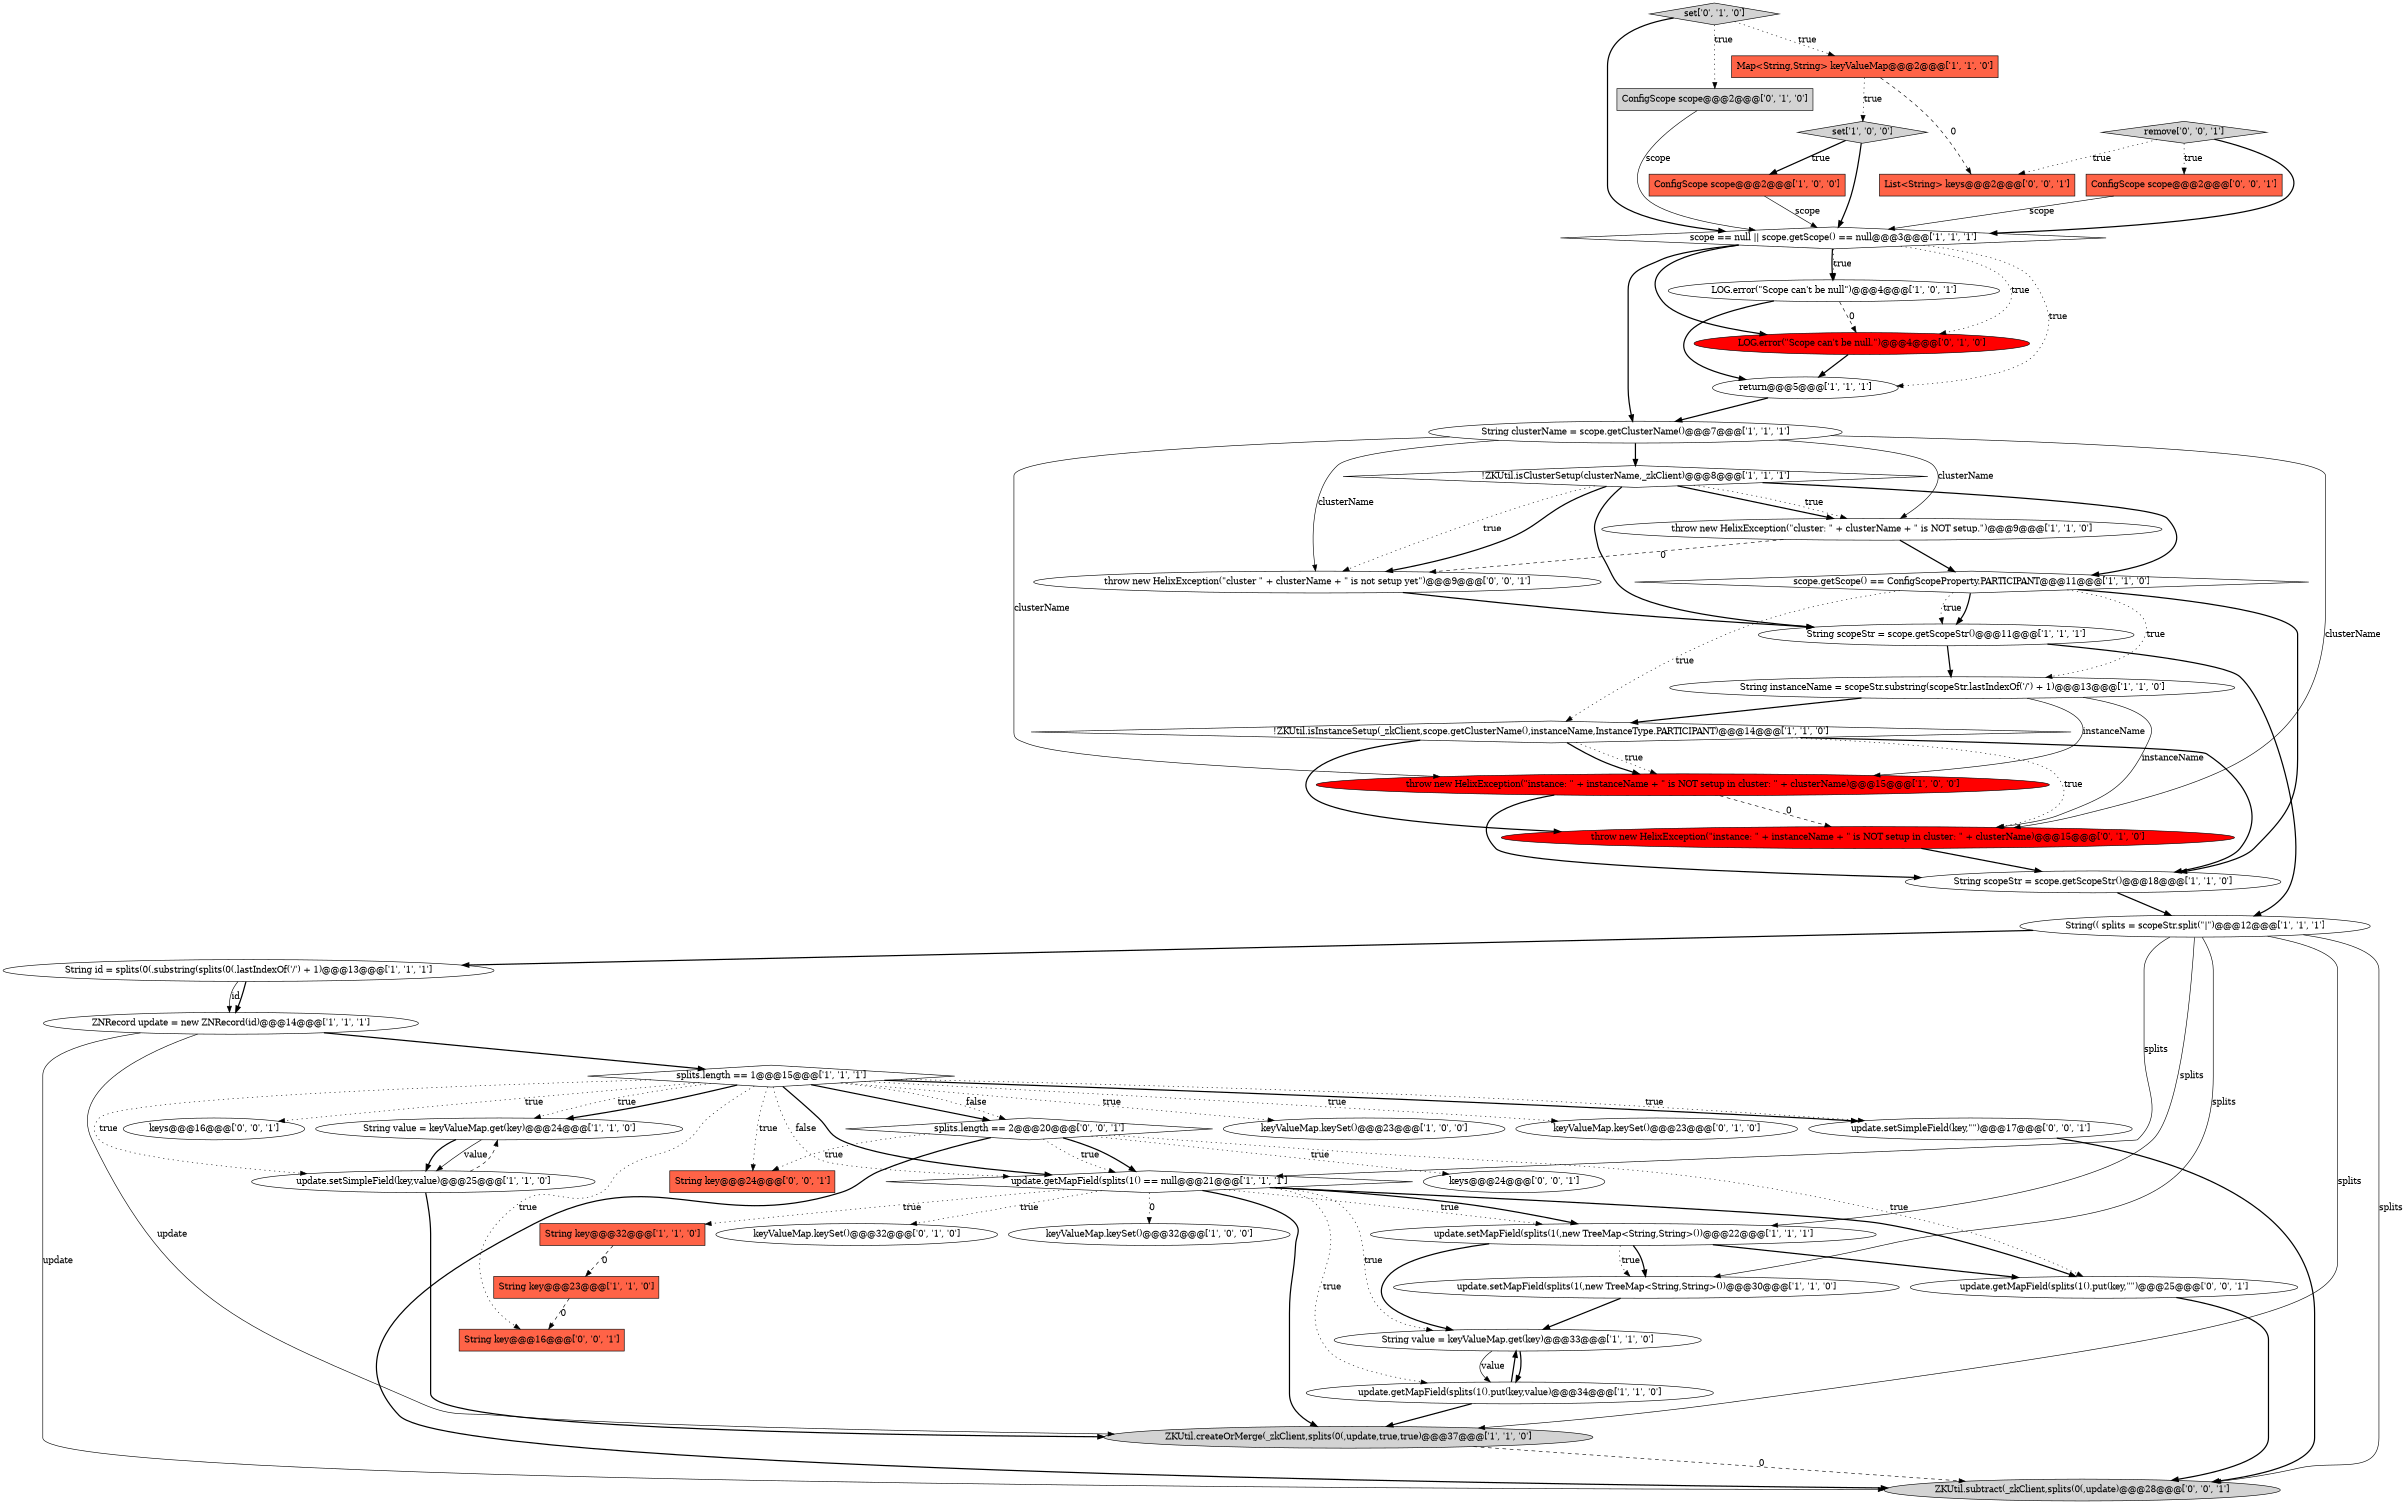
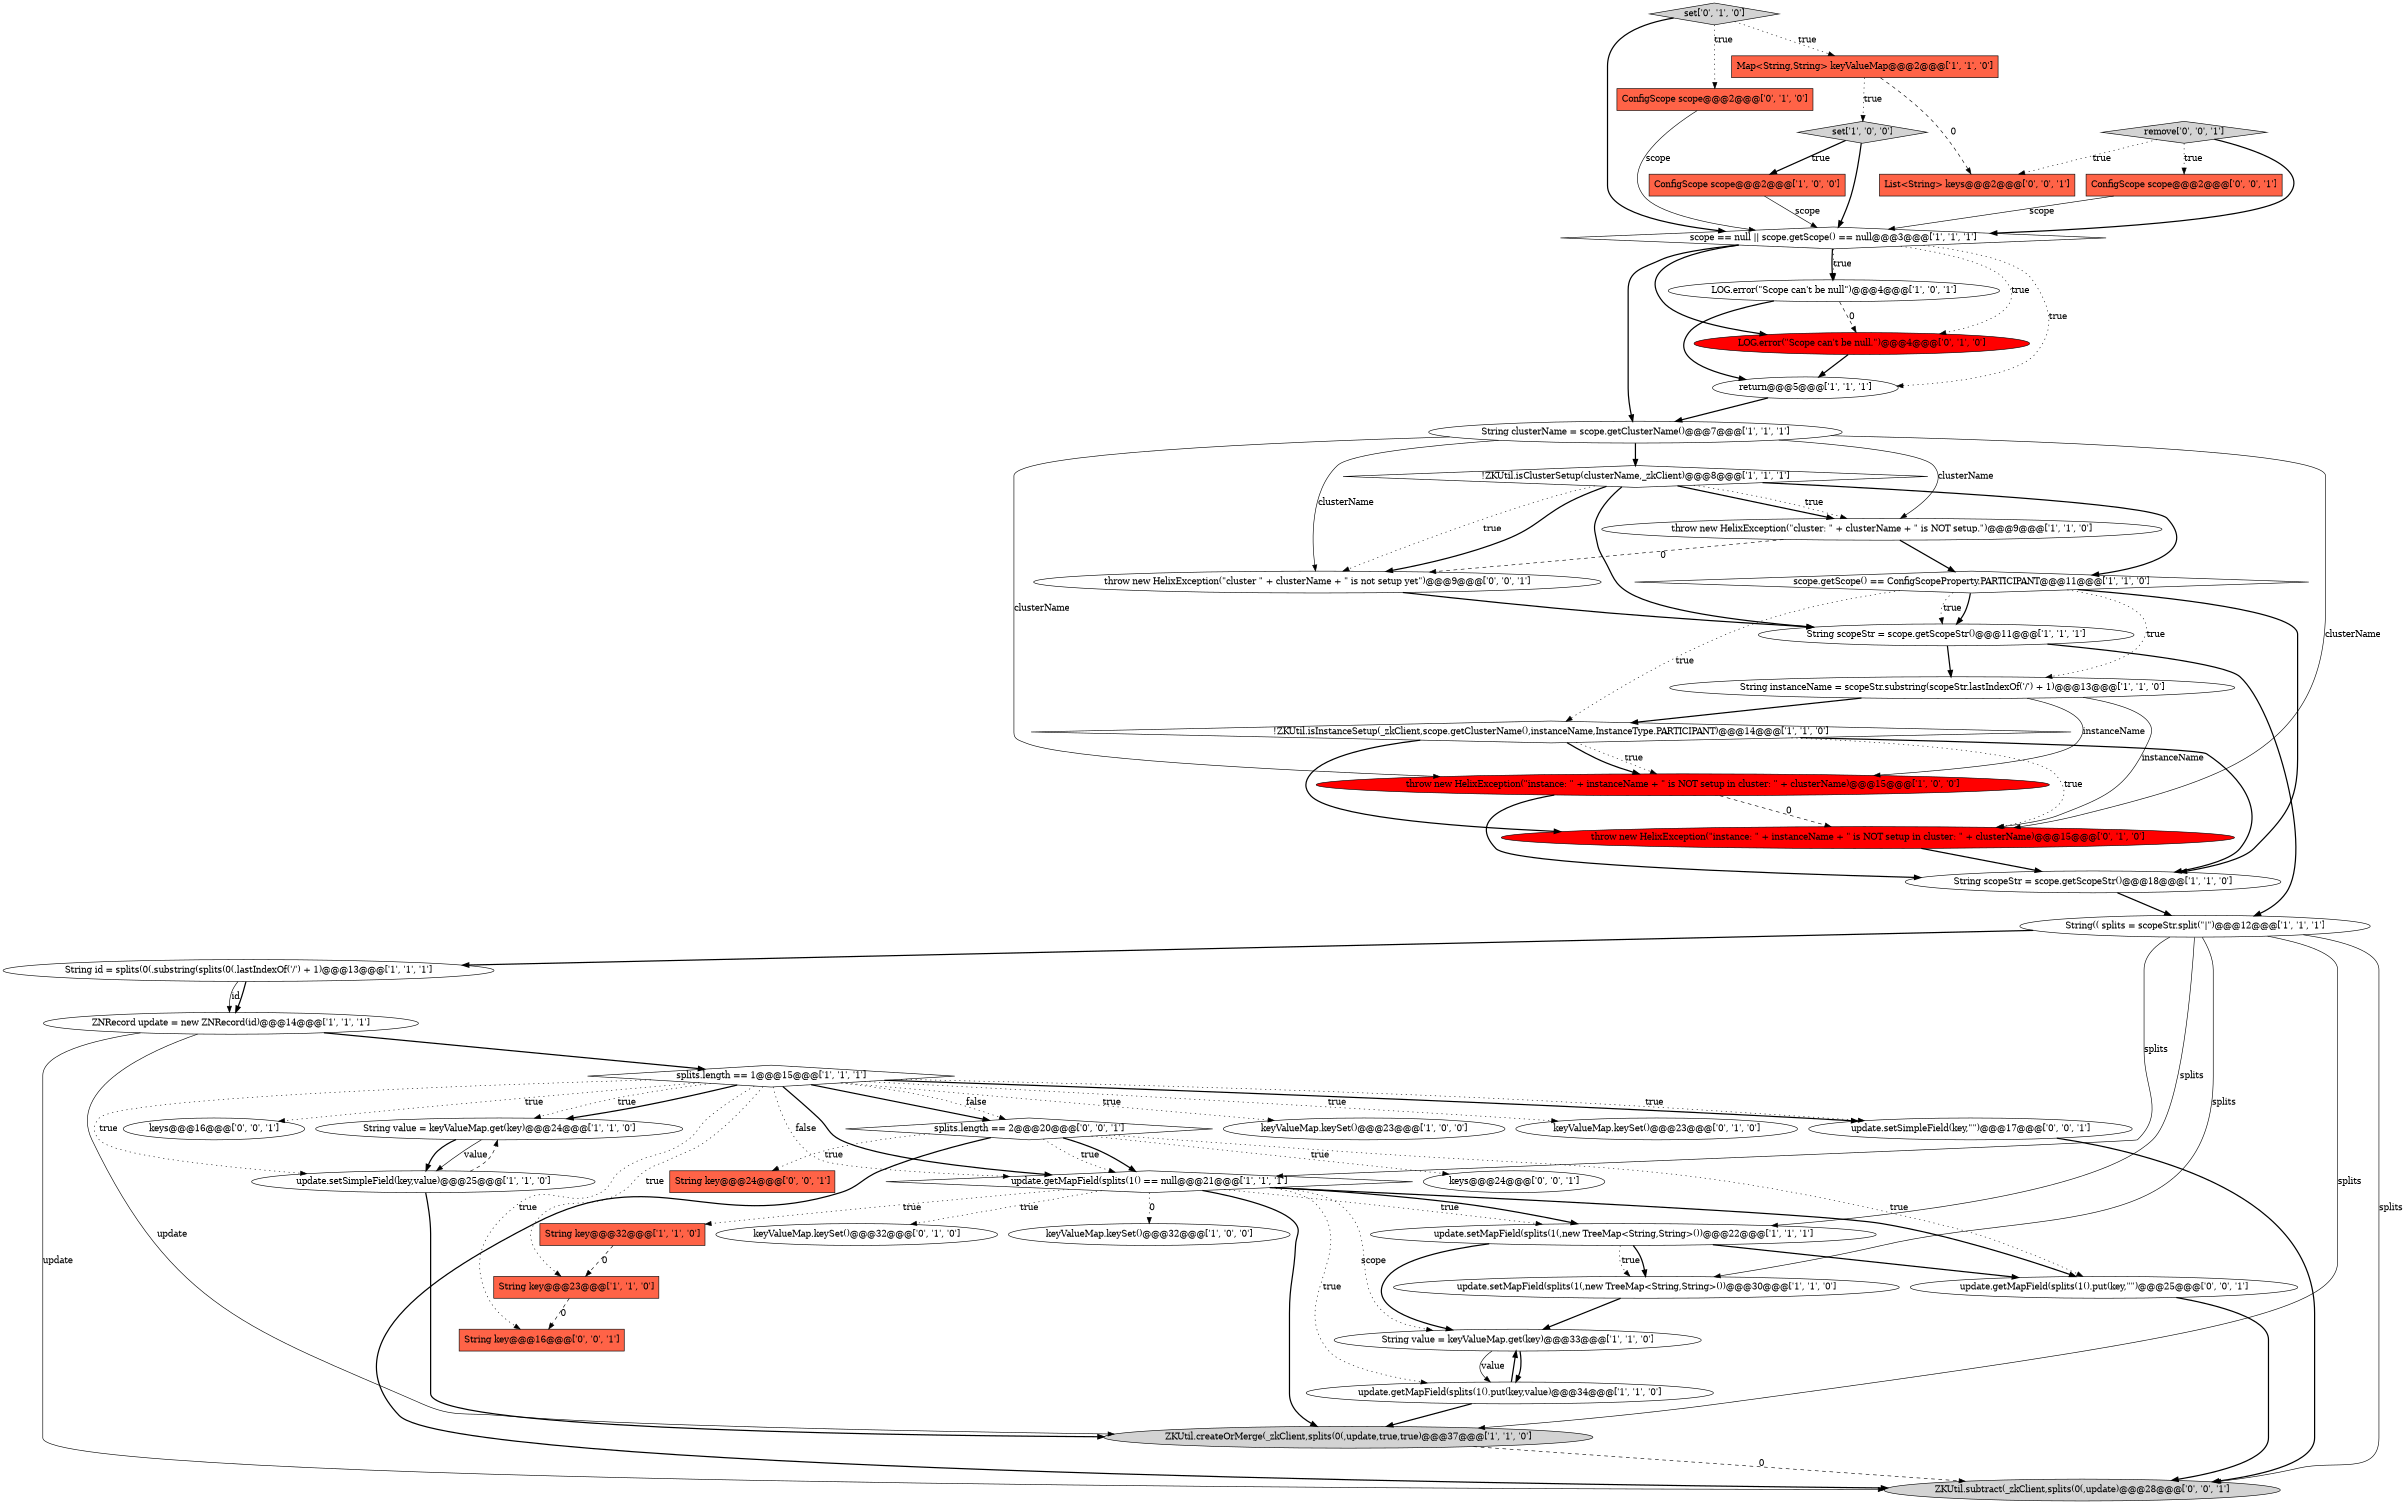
node "ConfigScope scope@@@2@@@['0', '1', '0']": fillcolor lightgray -> tomato
edge "splits.length == 1@@@15@@@['1', '1', '1']" -> "String key@@@24@@@['0', '0', '1']": now "splits.length == 1@@@15@@@['1', '1', '1']" -> "String key@@@23@@@['1', '1', '0']"
edge "update.getMapField(splits(1() == null@@@21@@@['1', '1', '1']" -> "String value = keyValueMap.get(key)@@@33@@@['1', '1', '0']": label "true" -> "scope"
